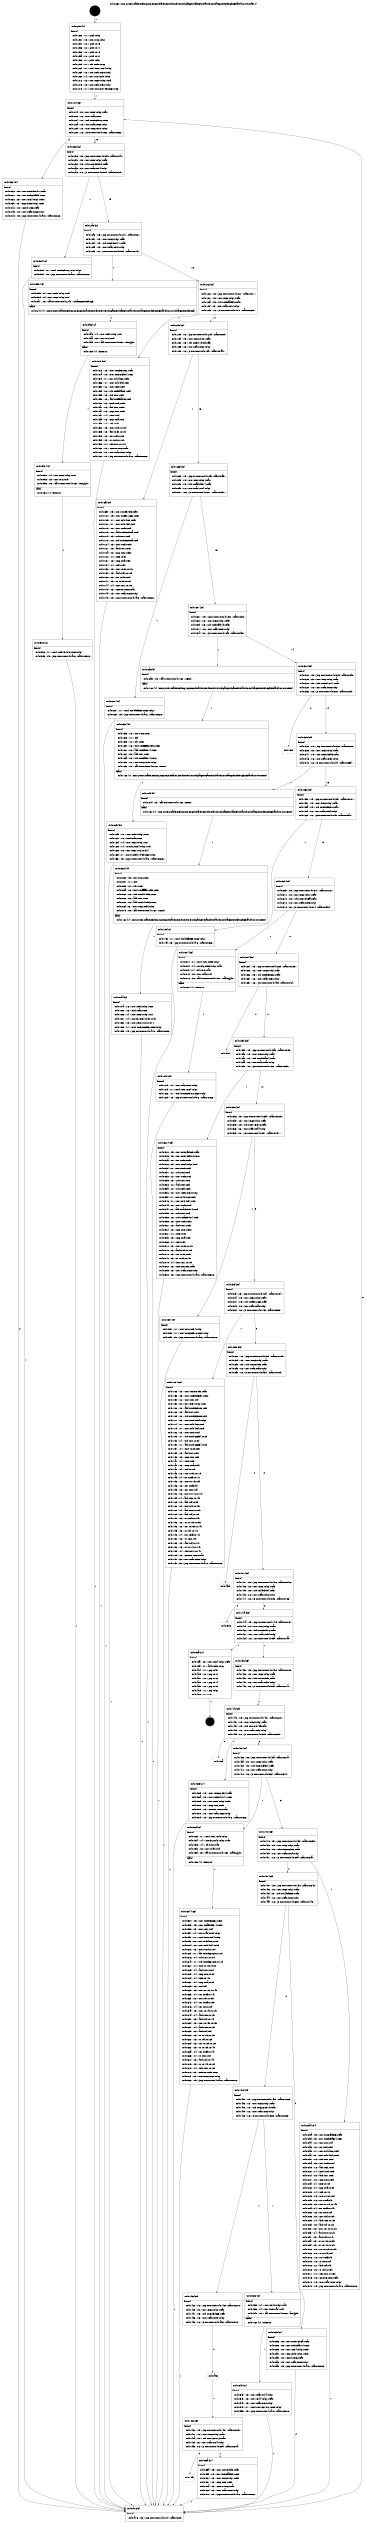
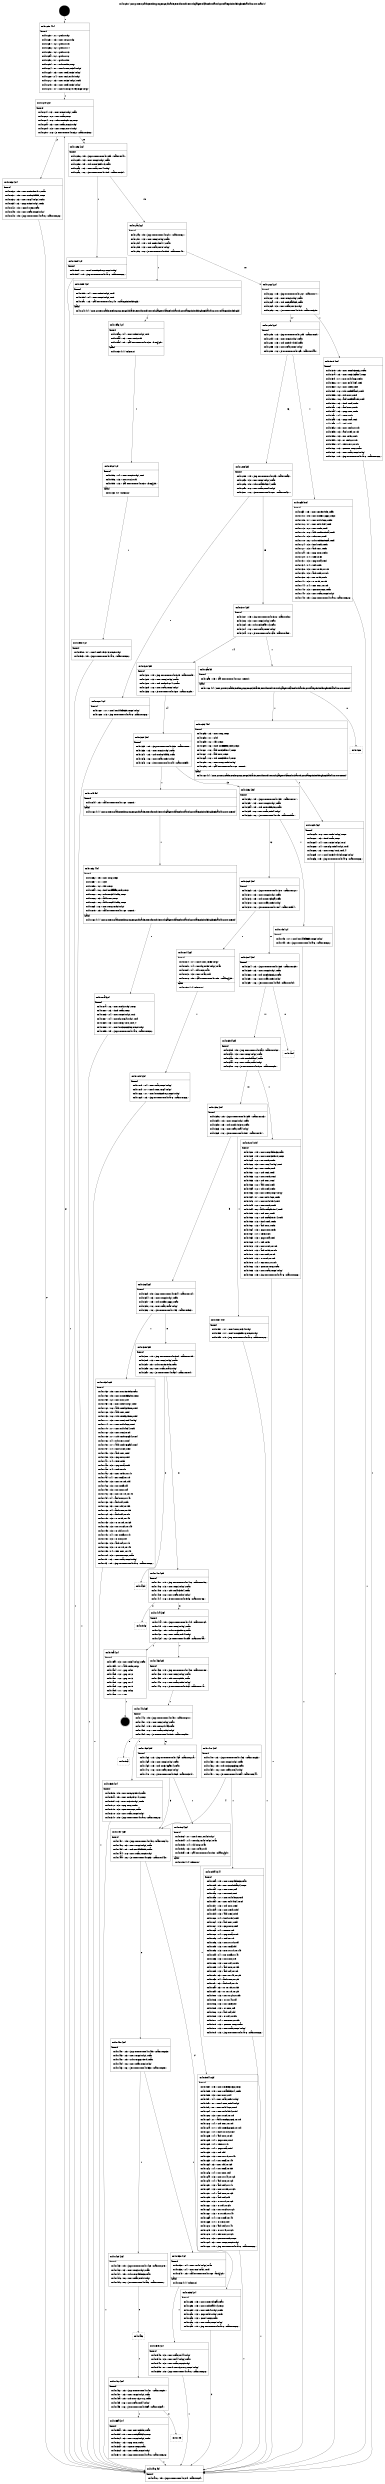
edge "0x401320 [25]" -> "0x401520": now "0x4016ae [5]" -> "0x401520"
edge "0x401465 [25]" -> "0x40147e [25]": now "0x401465 [25]" -> "0x401497 [25]"
